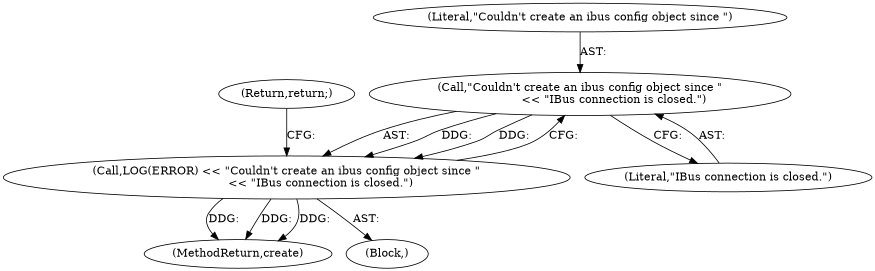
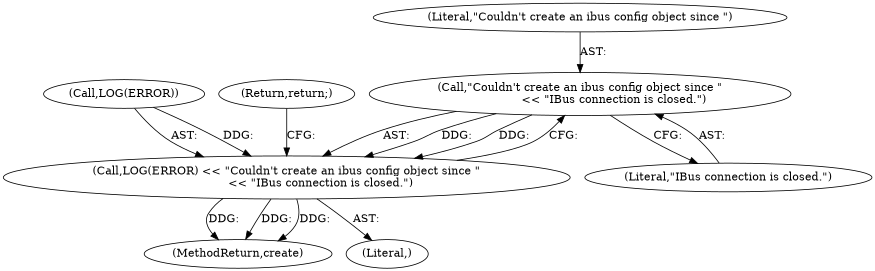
node "(Call,LOG(ERROR))": added
node "(Block,)": label "(Block,)" -> "(Literal,)"
